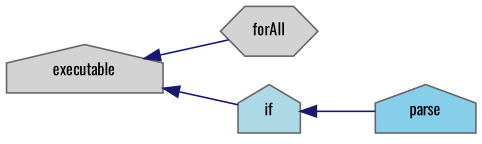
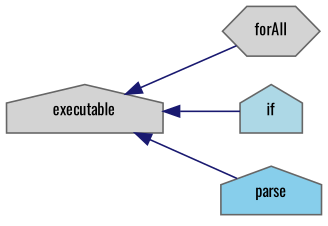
edge "parse" -> "if": now "parse" -> "executable"
